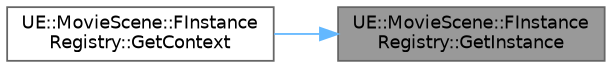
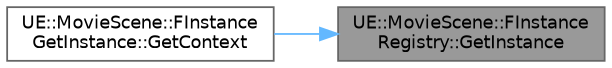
node "UE::MovieScene::FInstance Registry::GetContext": label "UE::MovieScene::FInstance Registry::GetContext" -> "UE::MovieScene::FInstance GetInstance::GetContext"
